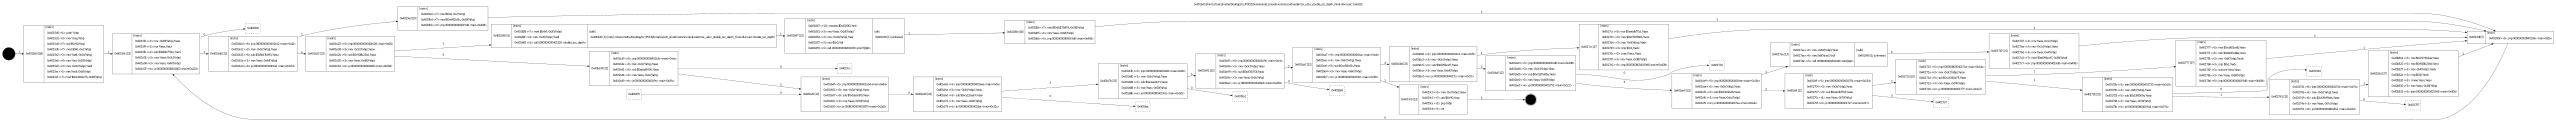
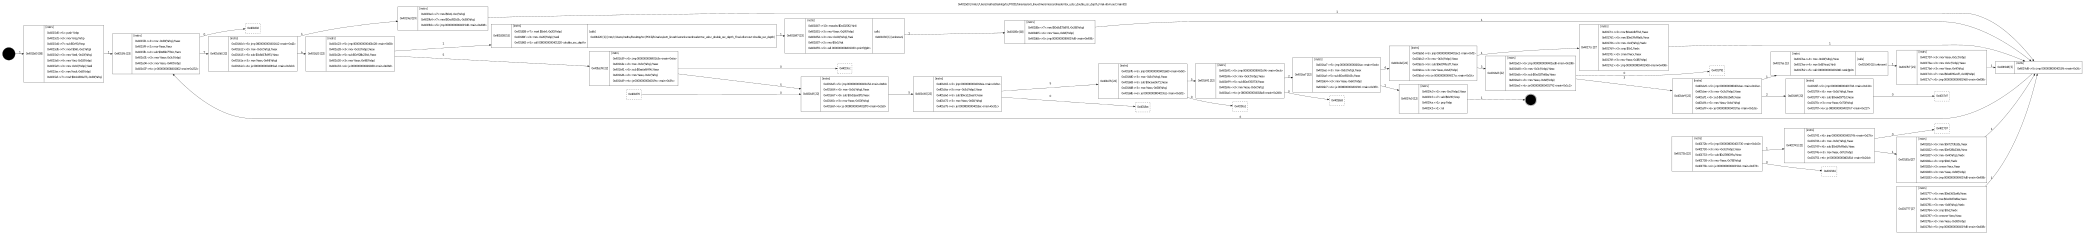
node "0x401715 [22]": removed
